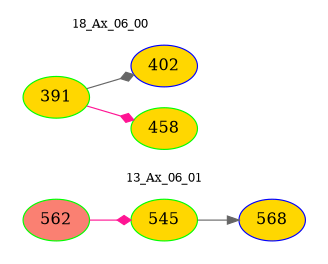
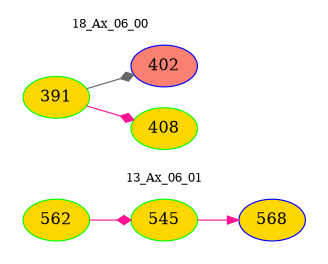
node "402": fillcolor gold -> salmon
node "458": label "458" -> "408"
node "562": fillcolor salmon -> gold
edge "545" -> "568": color gray40 -> deeppink
